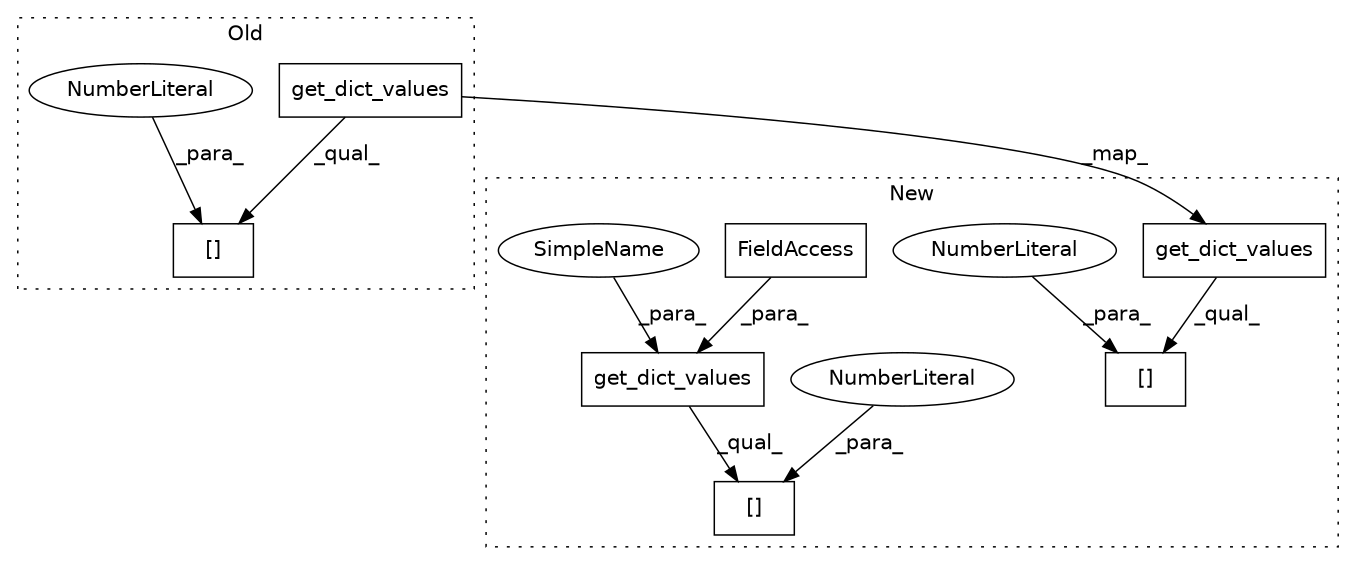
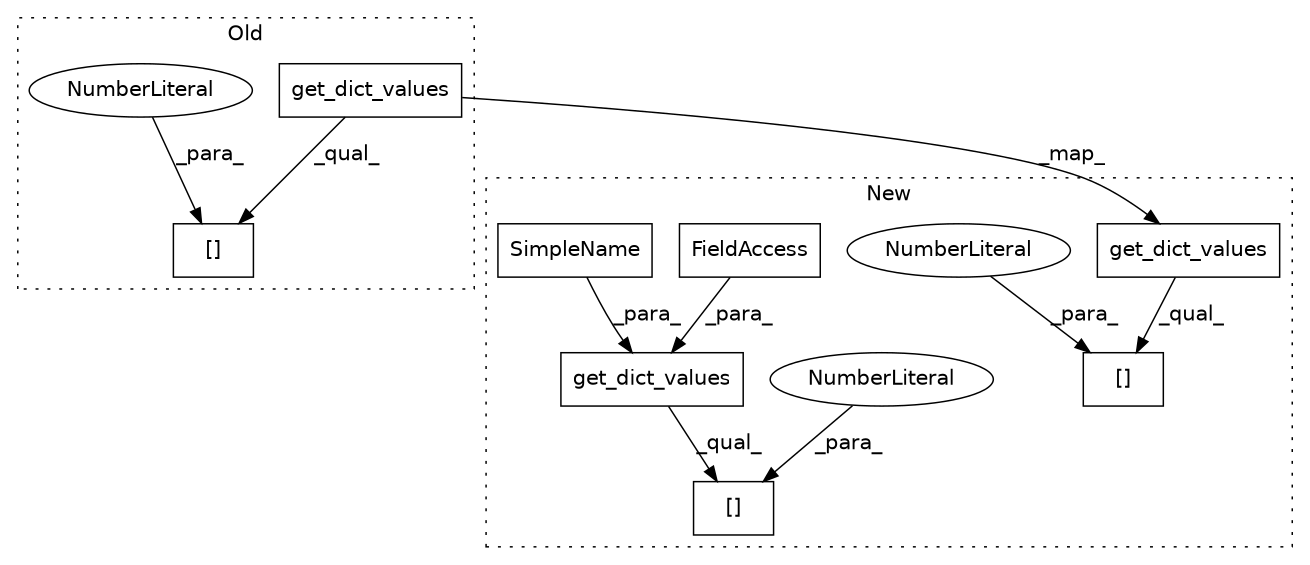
node "SimpleName": shape ellipse -> box
